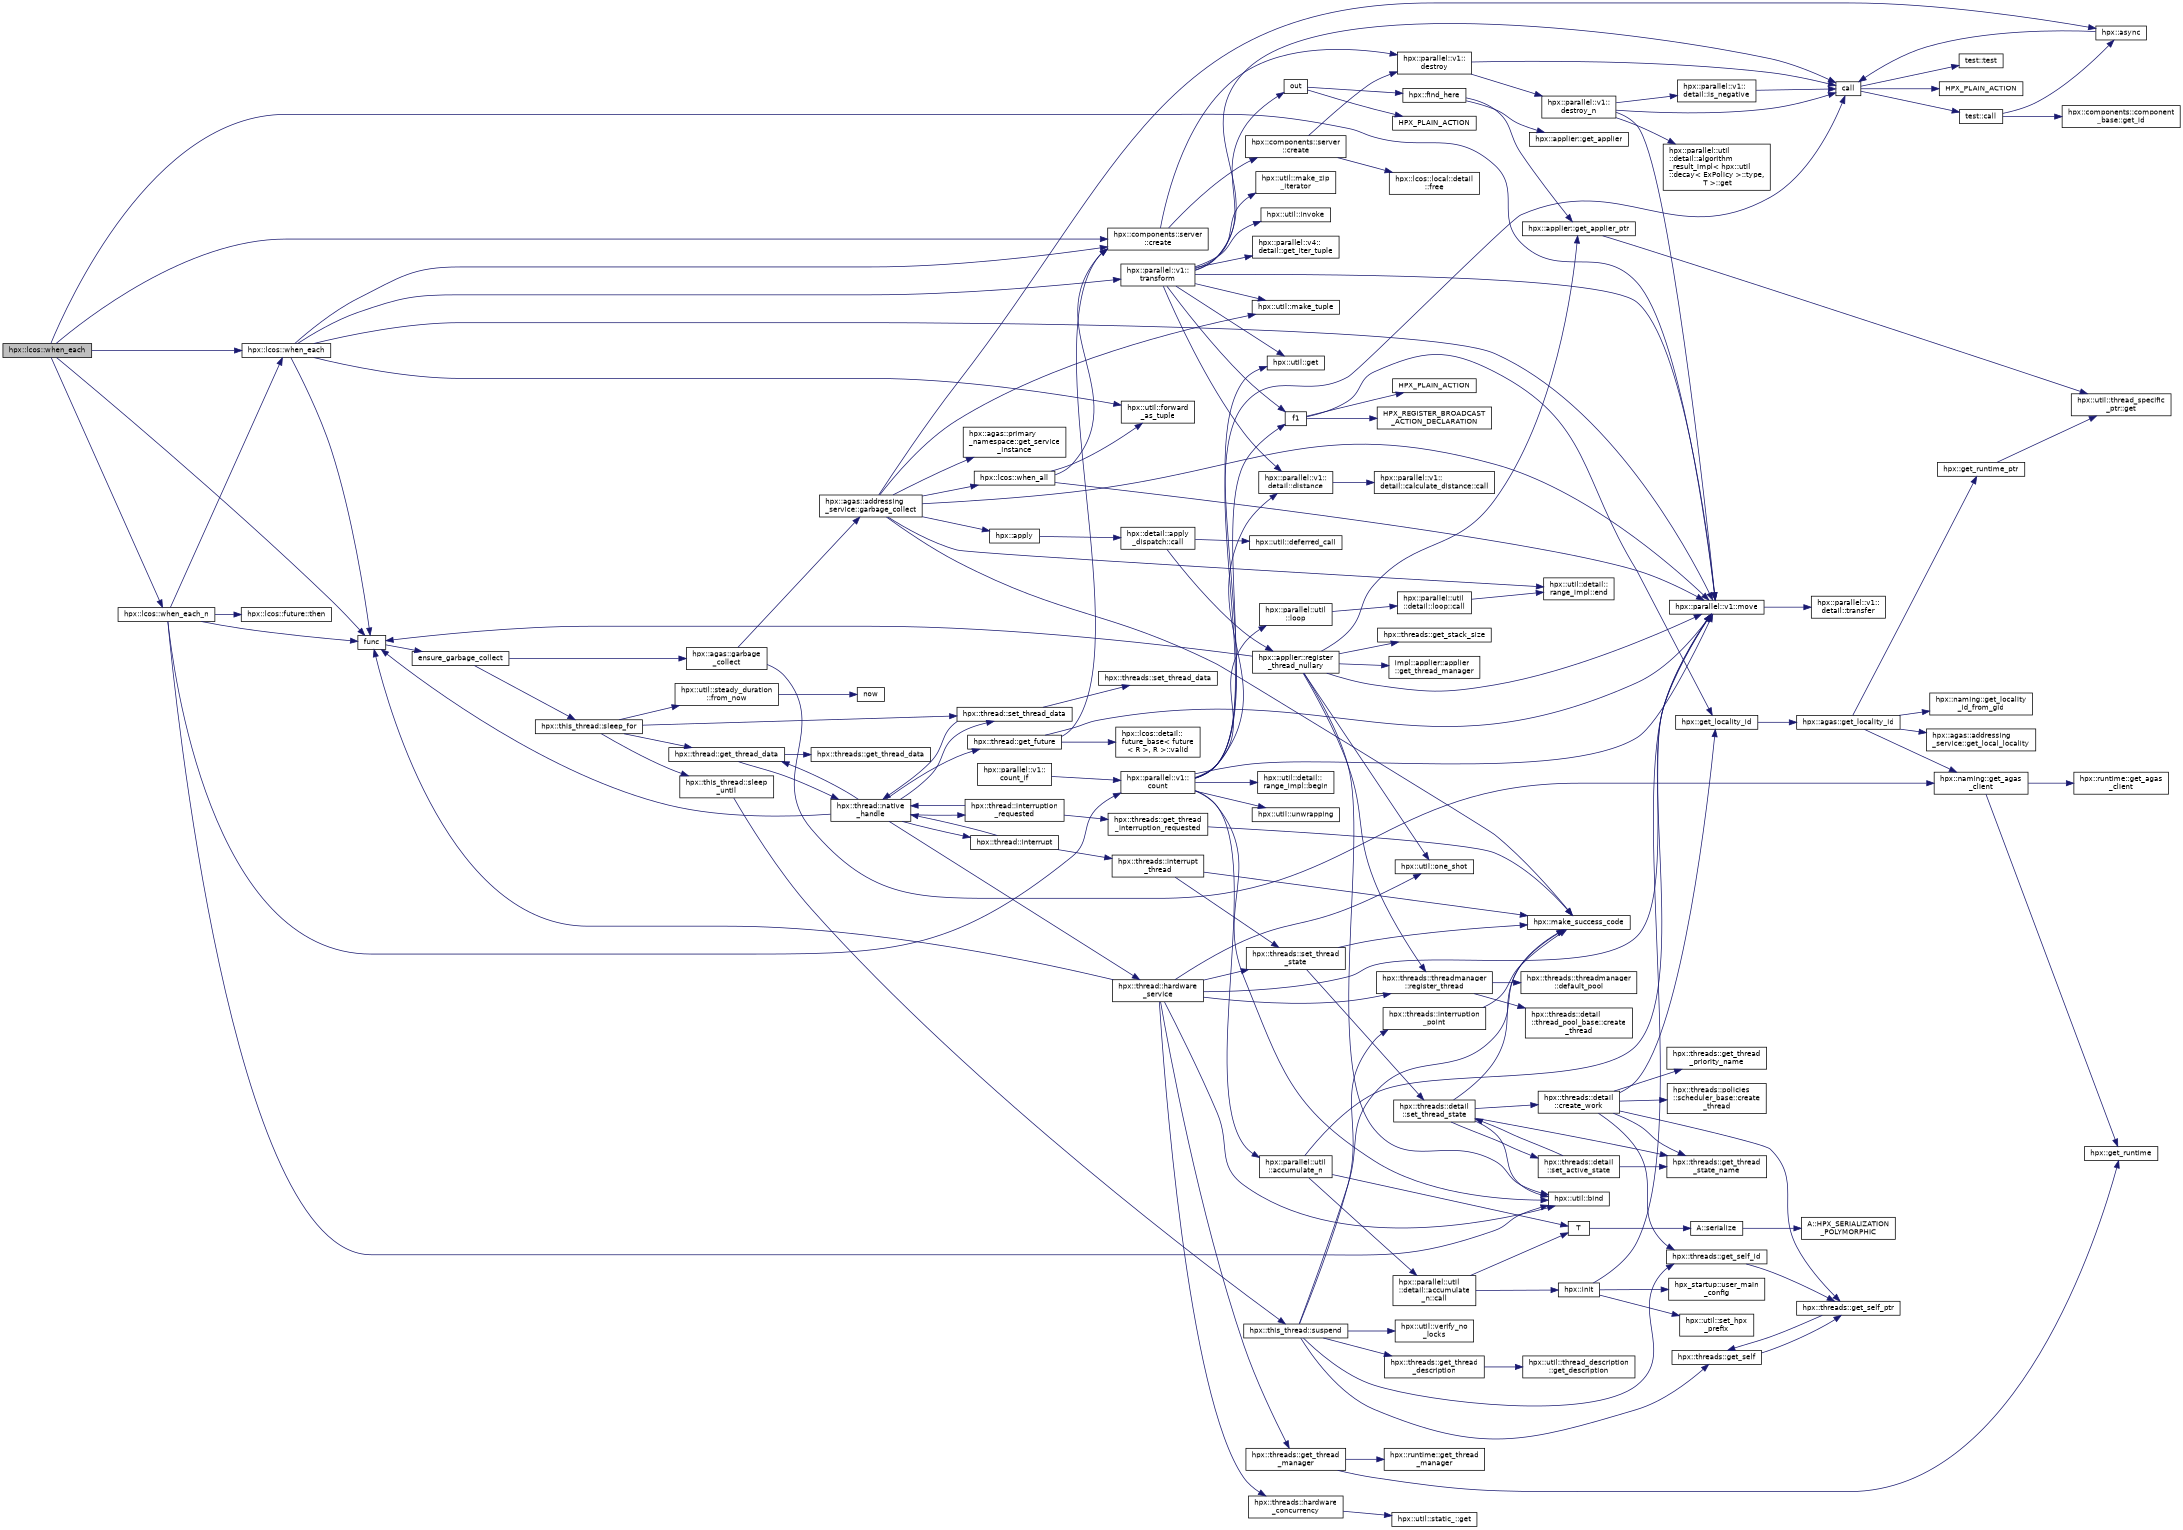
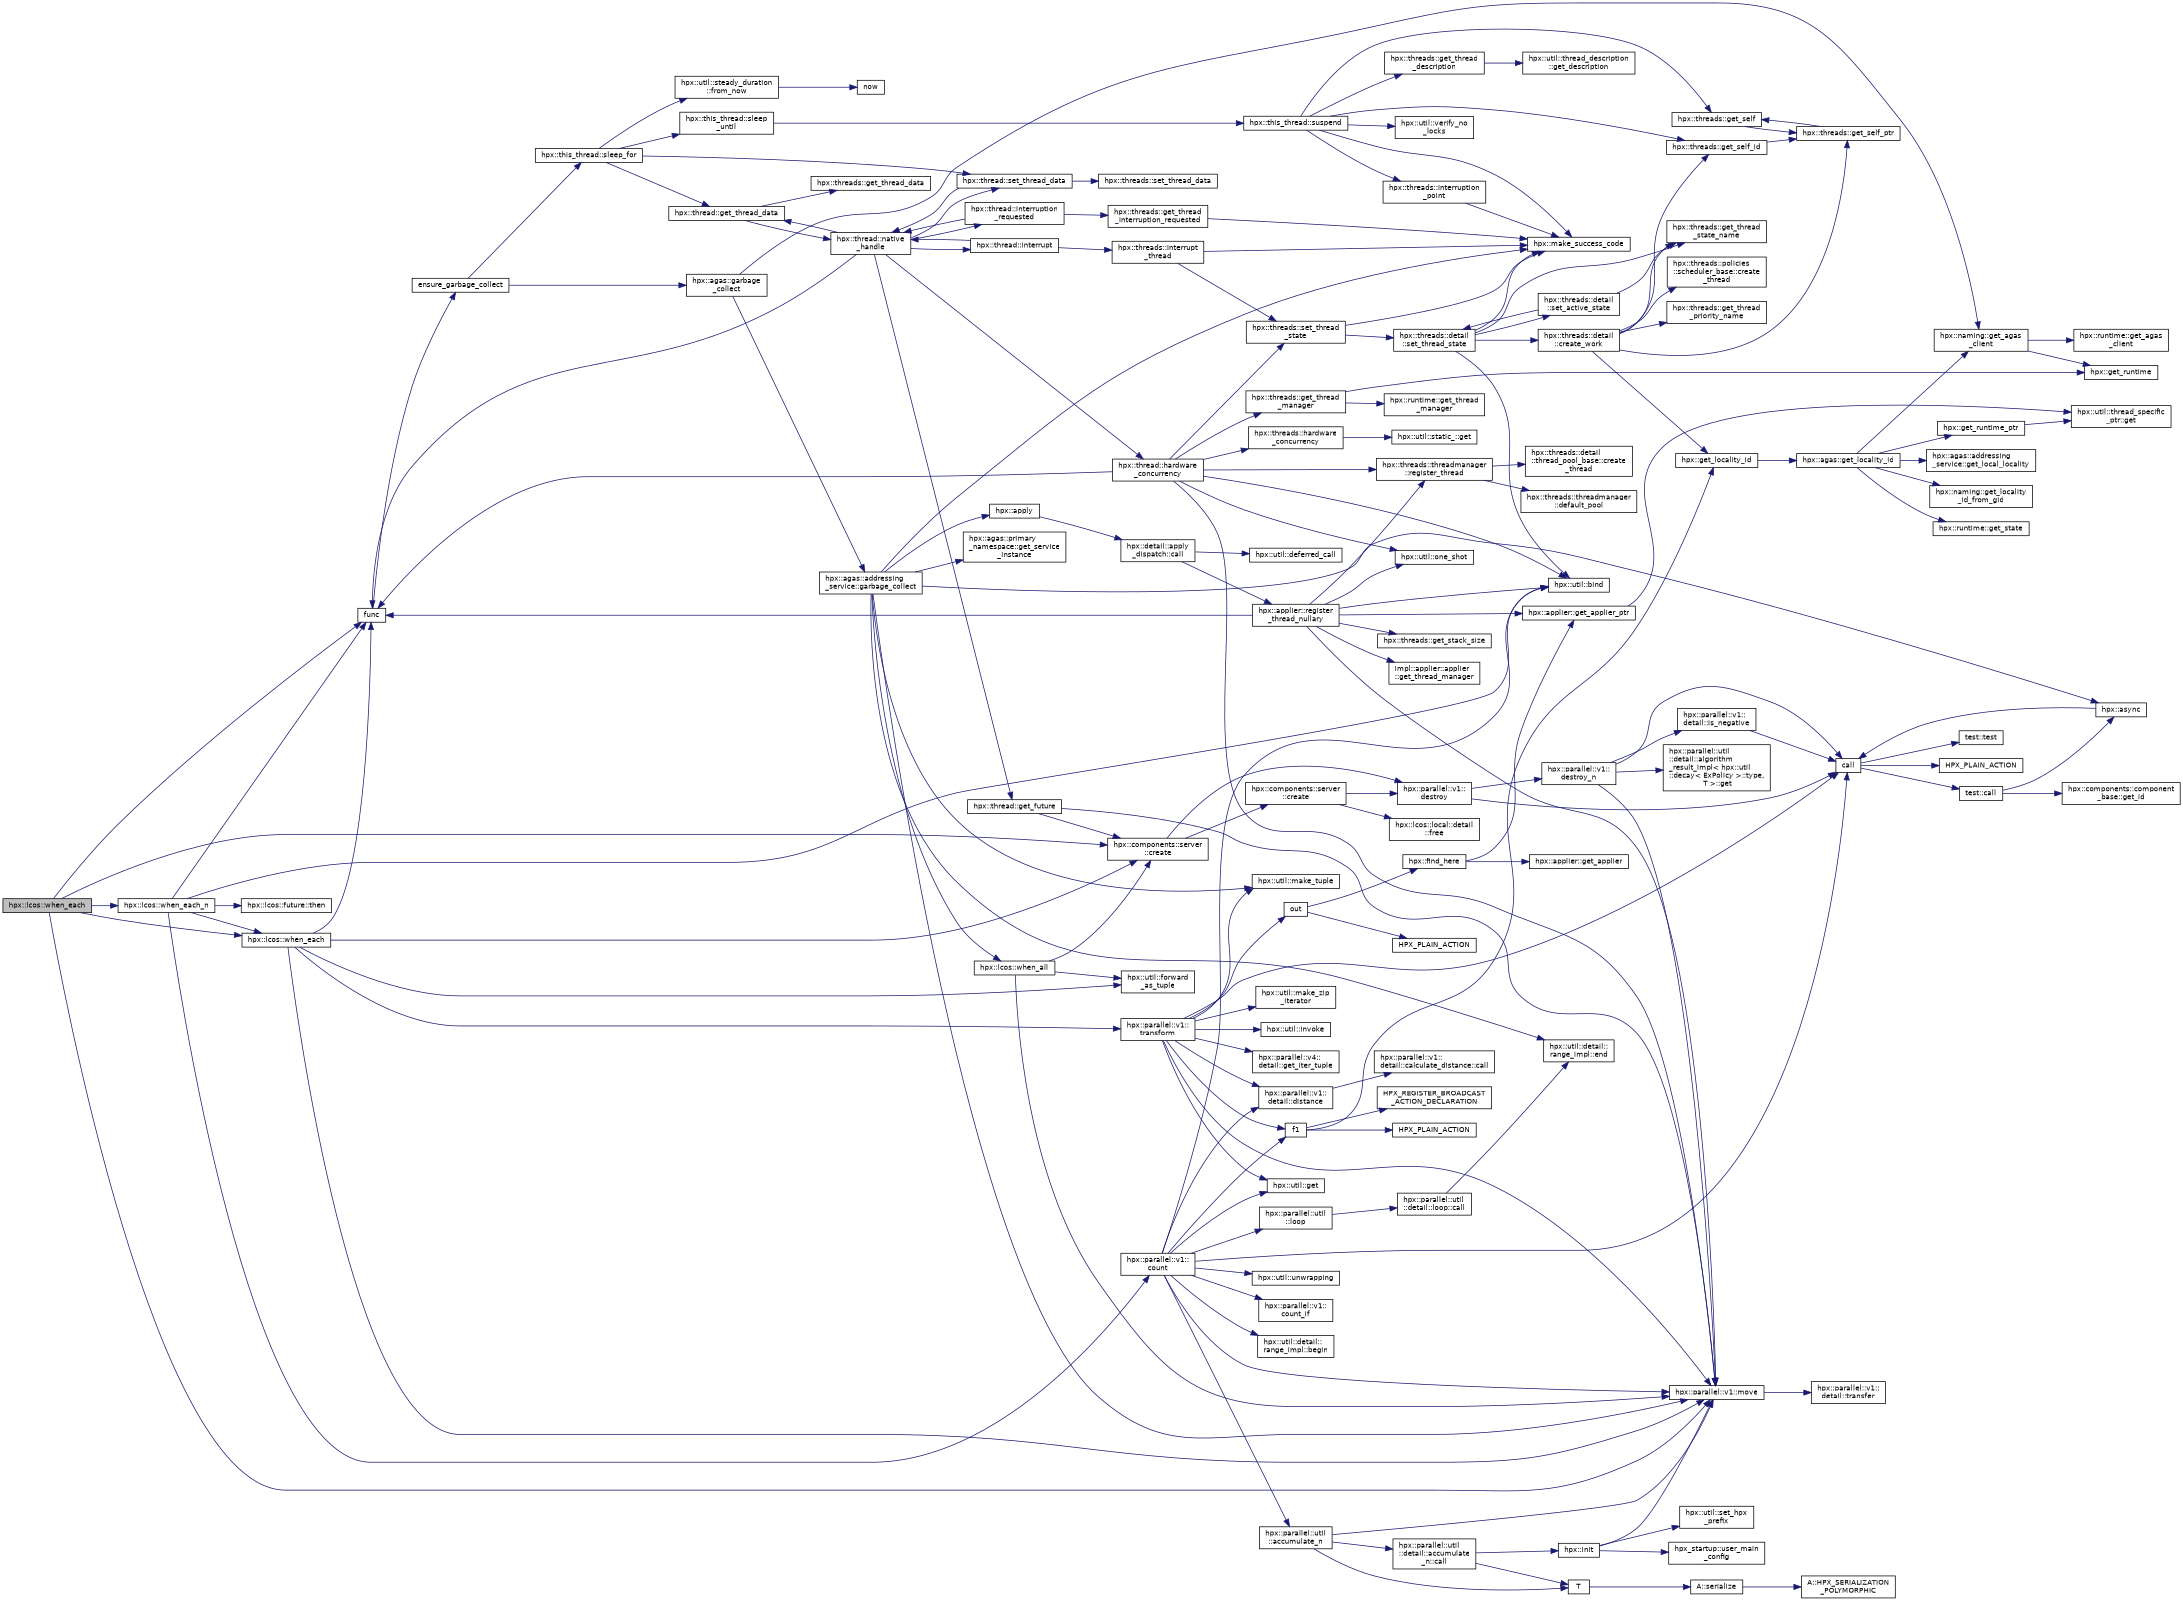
node "hpx::runtime::get_state": added
node "hpx::lcos::detail:: future_base< future < R >, R >::valid": removed
edge "hpx::parallel::v1:: count_if" -> "hpx::parallel::v1:: count": reversed
node "hpx::thread::hardware _service": label "hpx::thread::hardware _service" -> "hpx::thread::hardware _concurrency"
